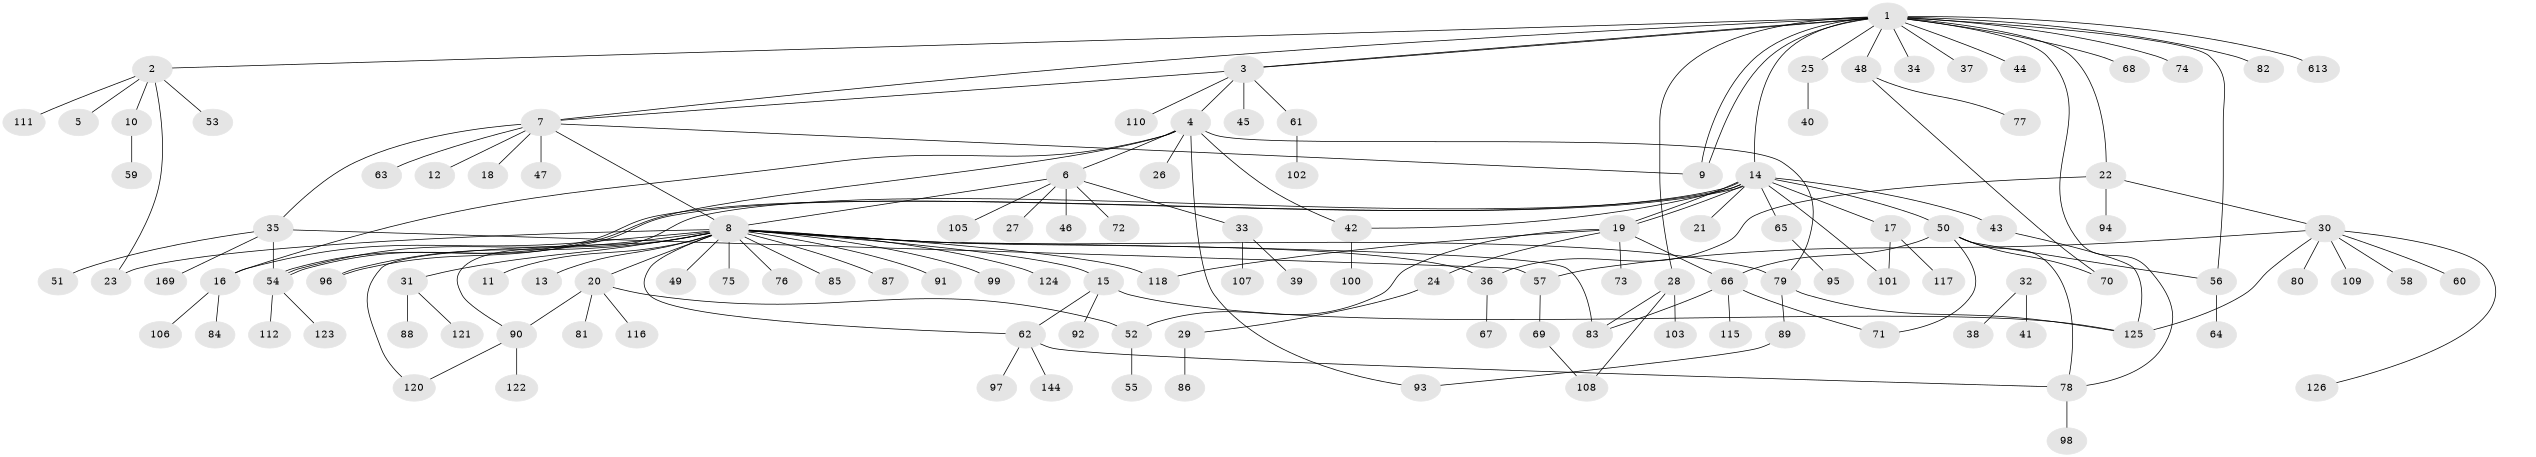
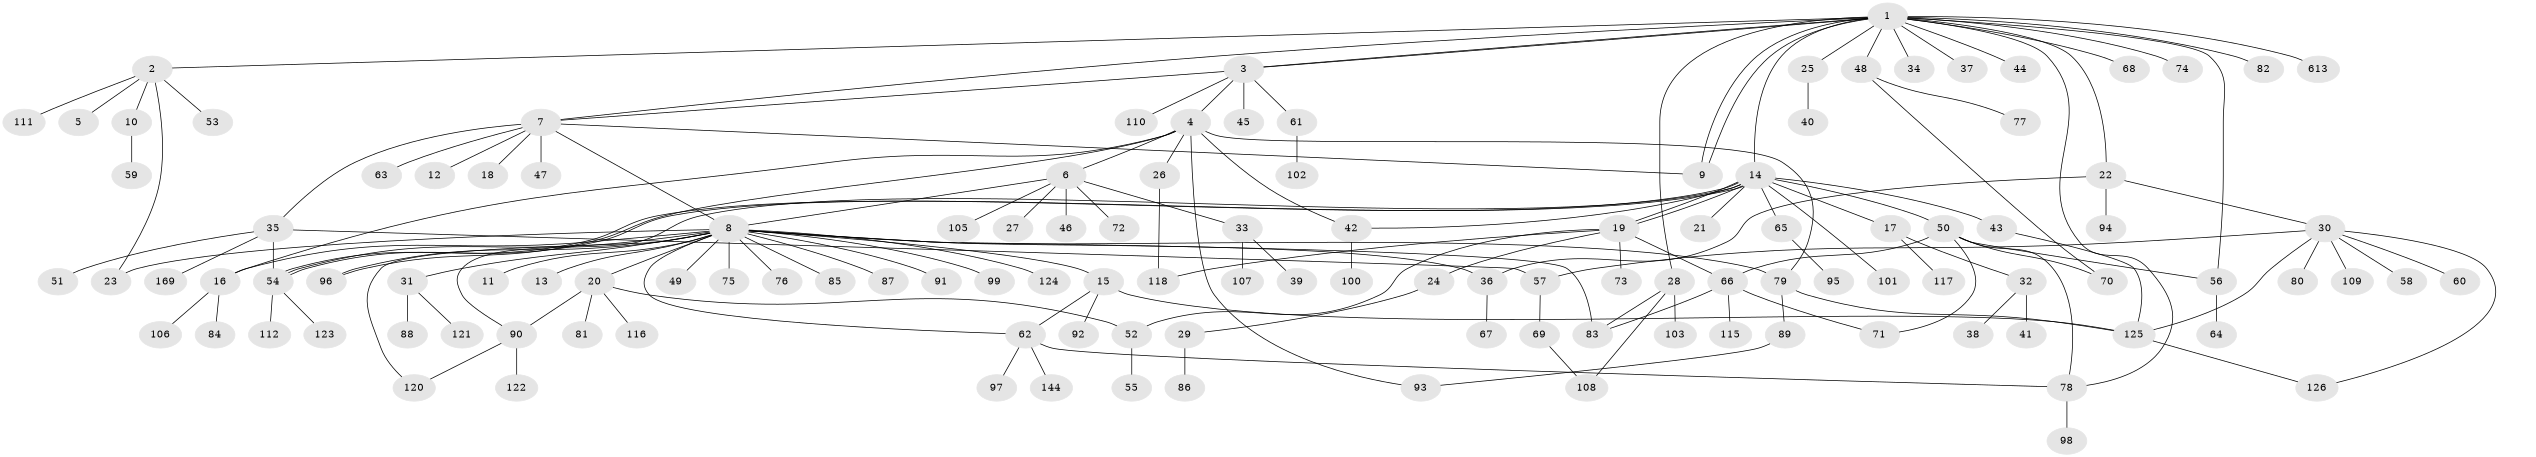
edge "8" -- "118": now "26" -- "118"
edge "17" -- "101": now "17" -- "32"
edge "125" -- "126": added
